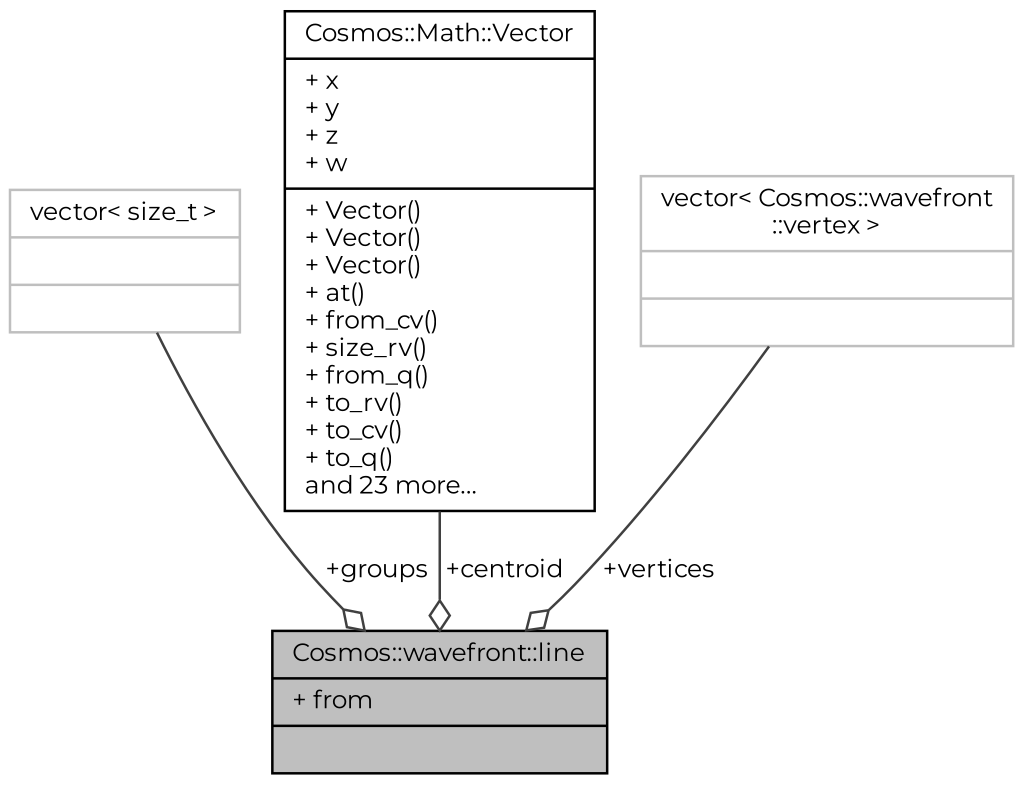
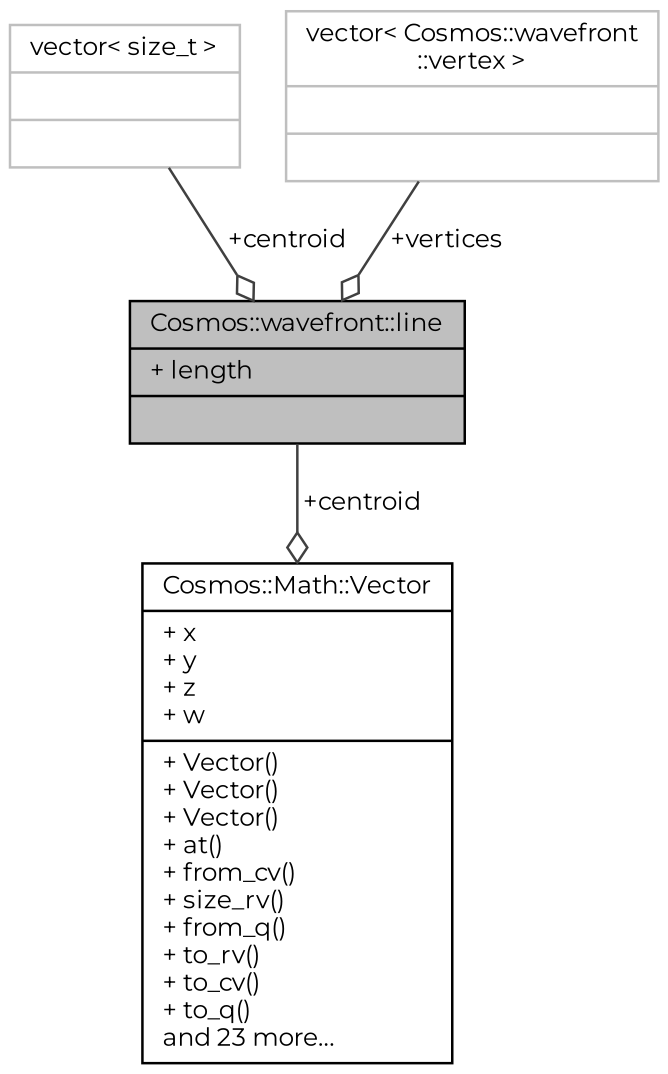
edge "Cosmos::Math::Vector" -> "Cosmos::wavefront::line": reversed
edge "vector< size_t >" -> "Cosmos::wavefront::line": label " +groups" -> " +centroid"
node "Cosmos::wavefront::line": text "+ from" -> "+ length"
